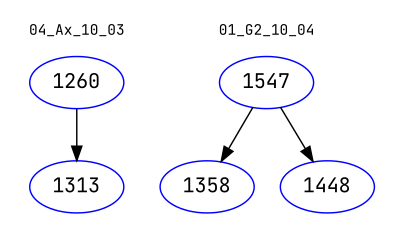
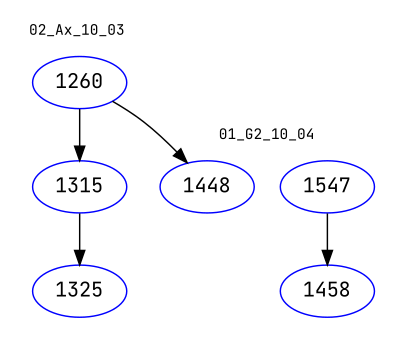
cluster "04_Ax_10_03": label "04_Ax_10_03" -> "02_Ax_10_03"
edge "1547" -> "1448": now "1260" -> "1448"
node "1313": label "1313" -> "1315"
node "1358": label "1358" -> "1458"
node "1325": added
